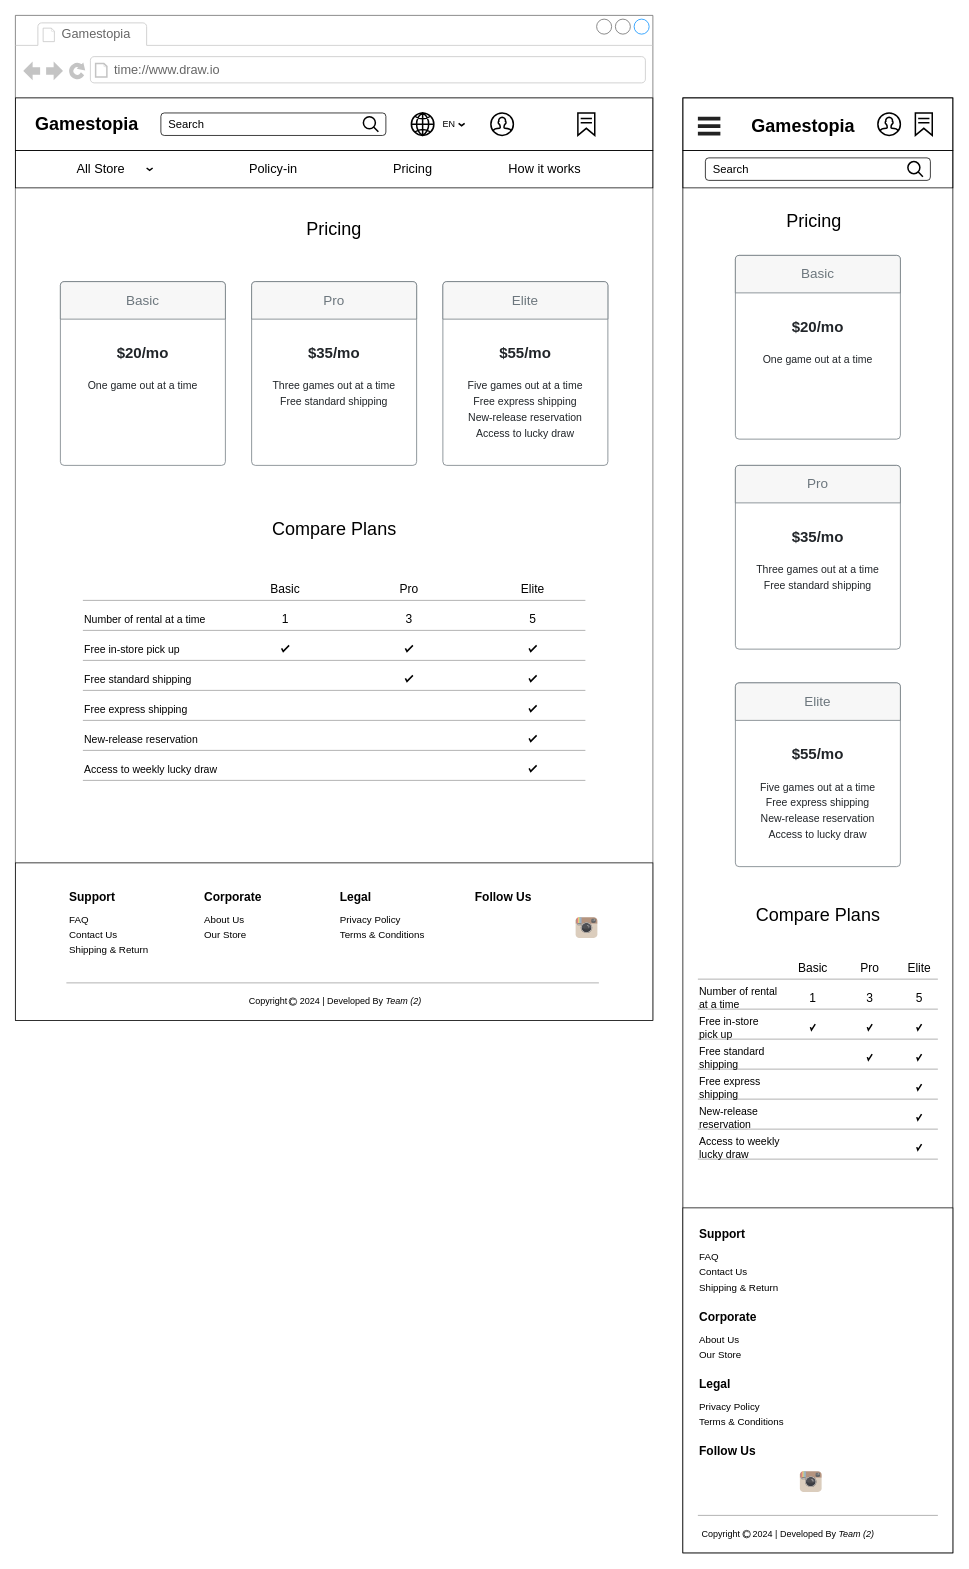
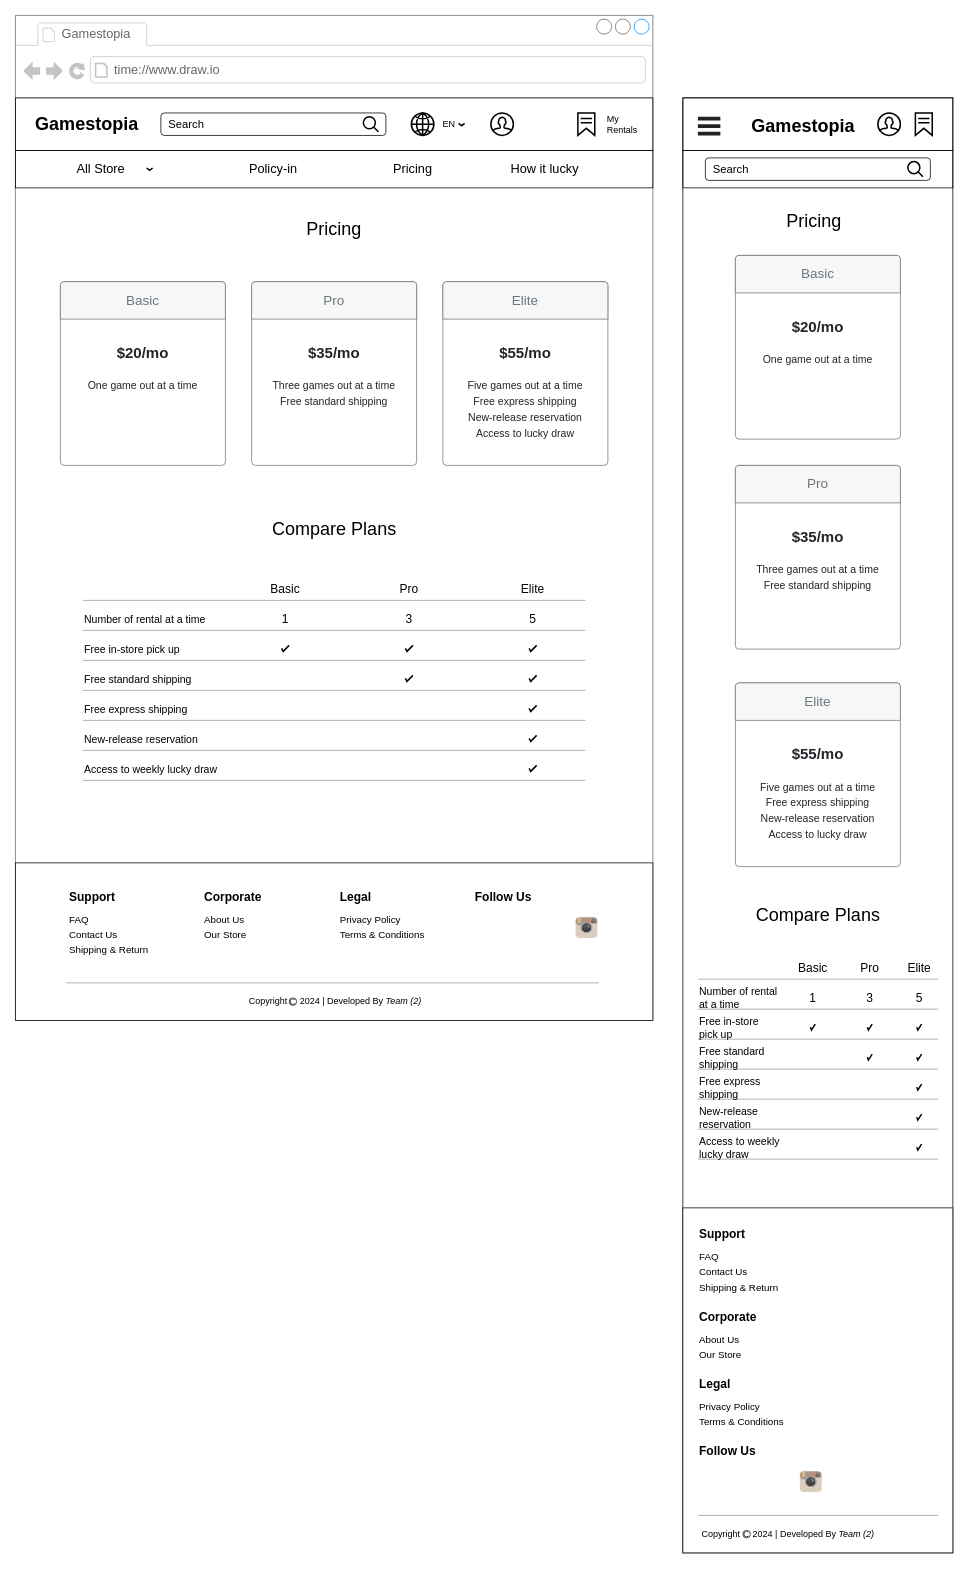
node "My Rentals": added
node "How it works": label "How it works" -> "How it lucky"
